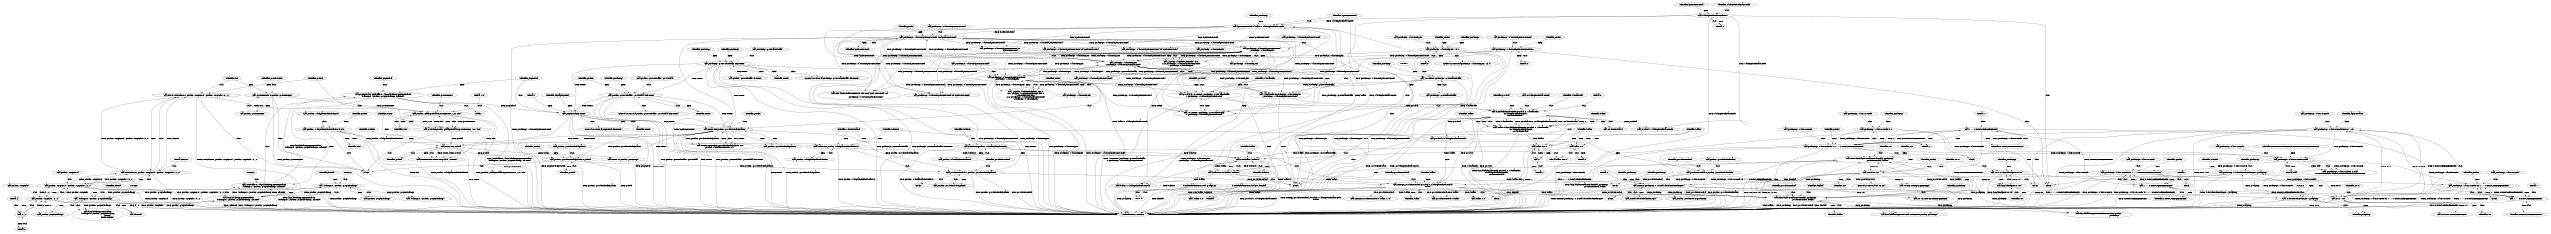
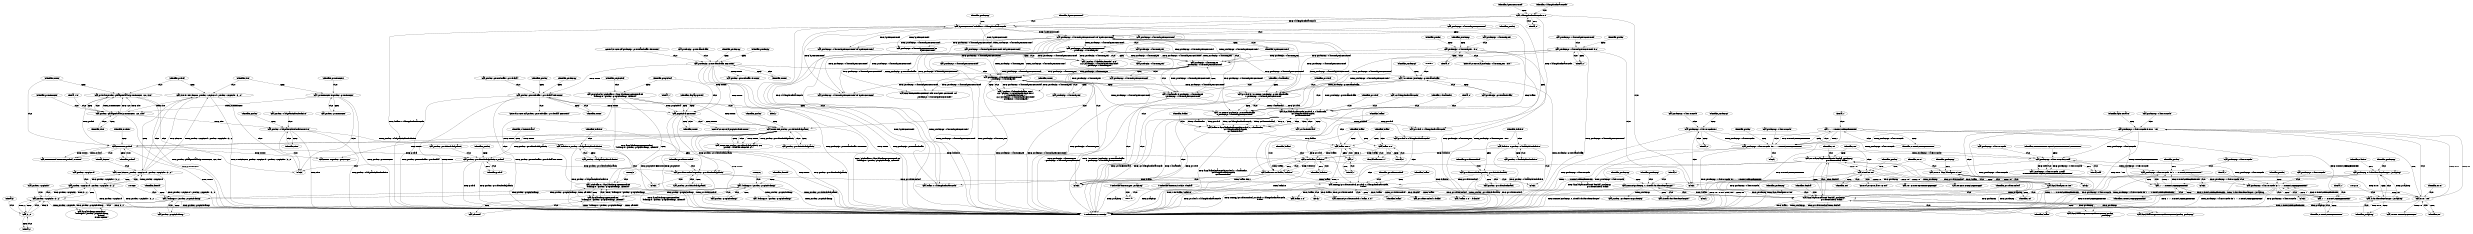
node "(Identifier,u4_decoded_of_start_code)": label "(Identifier,u4_decoded_of_start_code)" -> "(Identifier,u4_length_of_start_code)"
edge "(Call,ps_dec_ip->pv_stream_buffer == NULL)" -> "(ControlStructure,if(ps_dec_ip->pv_stream_buffer == NULL))": reversed
edge "(Call,buflen + u4_length_of_start_code)" -> "(Call,bytes_consumed = buflen + u4_length_of_start_code)": label "DDG: NULL" -> "AST: "
edge "(Call,ps_dec->pf_aligned_alloc(pv_mem_ctxt, 128, size))" -> "(Call,RETURN_IF((NULL == pv_buf), IV_FAIL))": now "(Call,ps_dec->pf_aligned_alloc(pv_mem_ctxt, 128, size))" -> "(Call,ps_dec->u4_dynamic_bits_buf_size = size)"
edge "(Call,NULL != ps_dec->ps_cur_sps)" -> "(Call,NULL == ps_dec->pu1_bits_buf_dynamic)": reversed
edge "(Identifier,u4_next_is_aud)" -> "(Call,buf_size = ps_dec->u4_static_bits_buf_size)": removed, label "CFG:"
edge "(Call,pu1_bitstrm_buf = ps_dec->pu1_bits_buf_static)" -> "(Call,ps_dec->pu1_bits_buf_static)": added, label "CFG:"
node "(MethodParameterIn,void *pv_api_op)": label "(MethodParameterIn,void *pv_api_op)" -> "(MethodParameterIn,get *pv_api_op)"
edge "(Call,u4_length_of_start_code = 0)" -> "(MethodReturn,WORD32)": removed, label "DDG: u4_length_of_start_code"
edge "(Identifier,dec_hdl)" -> "(Call,ret != IVD_MEM_ALLOC_FAILED)": now "(Call,sizeof != OK)" -> "(Call,ret != IVD_MEM_ALLOC_FAILED)"
edge "(MethodParameterIn,iv_obj_t *dec_hdl)" -> "(MethodReturn,WORD32)": label "DDG: dec_hdl" -> "DDG: pv_api_op"
